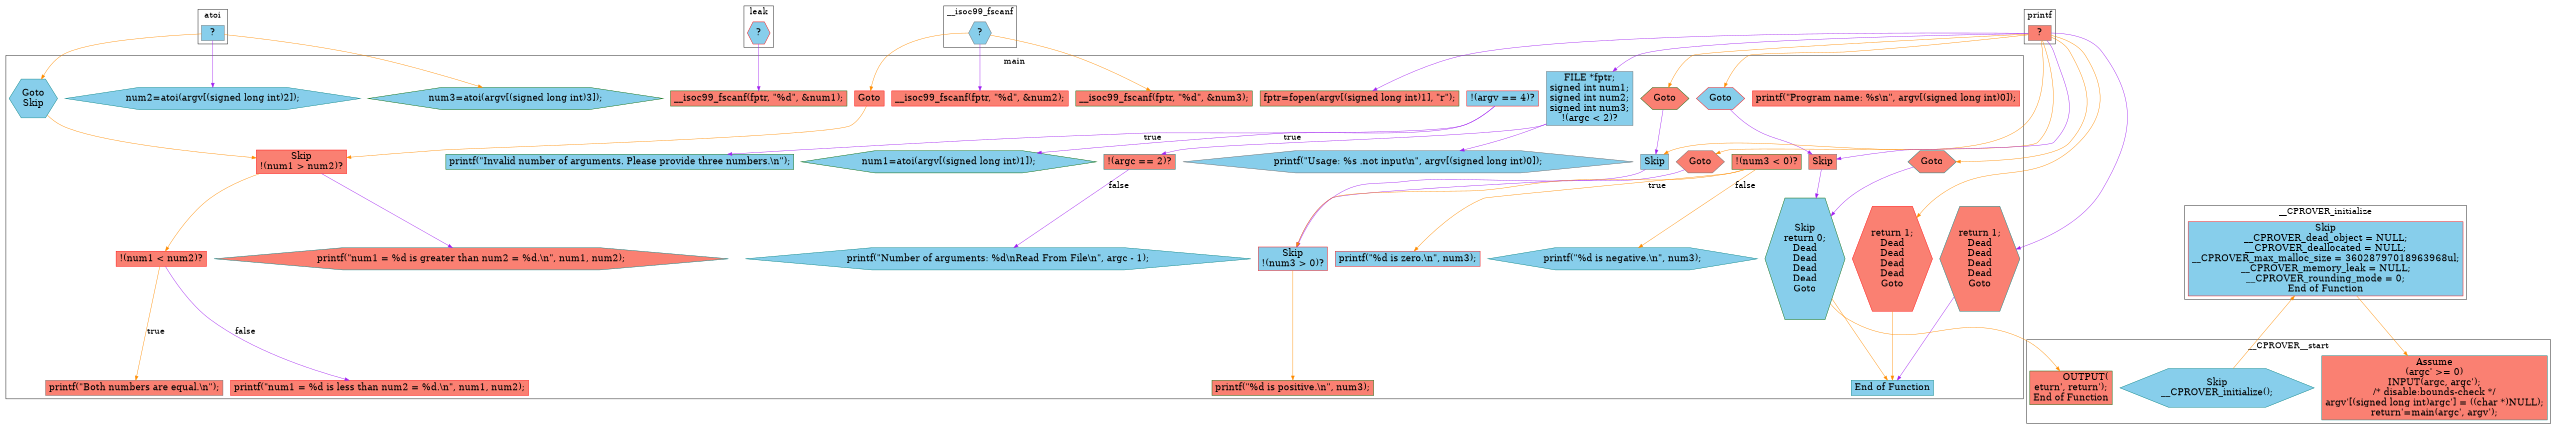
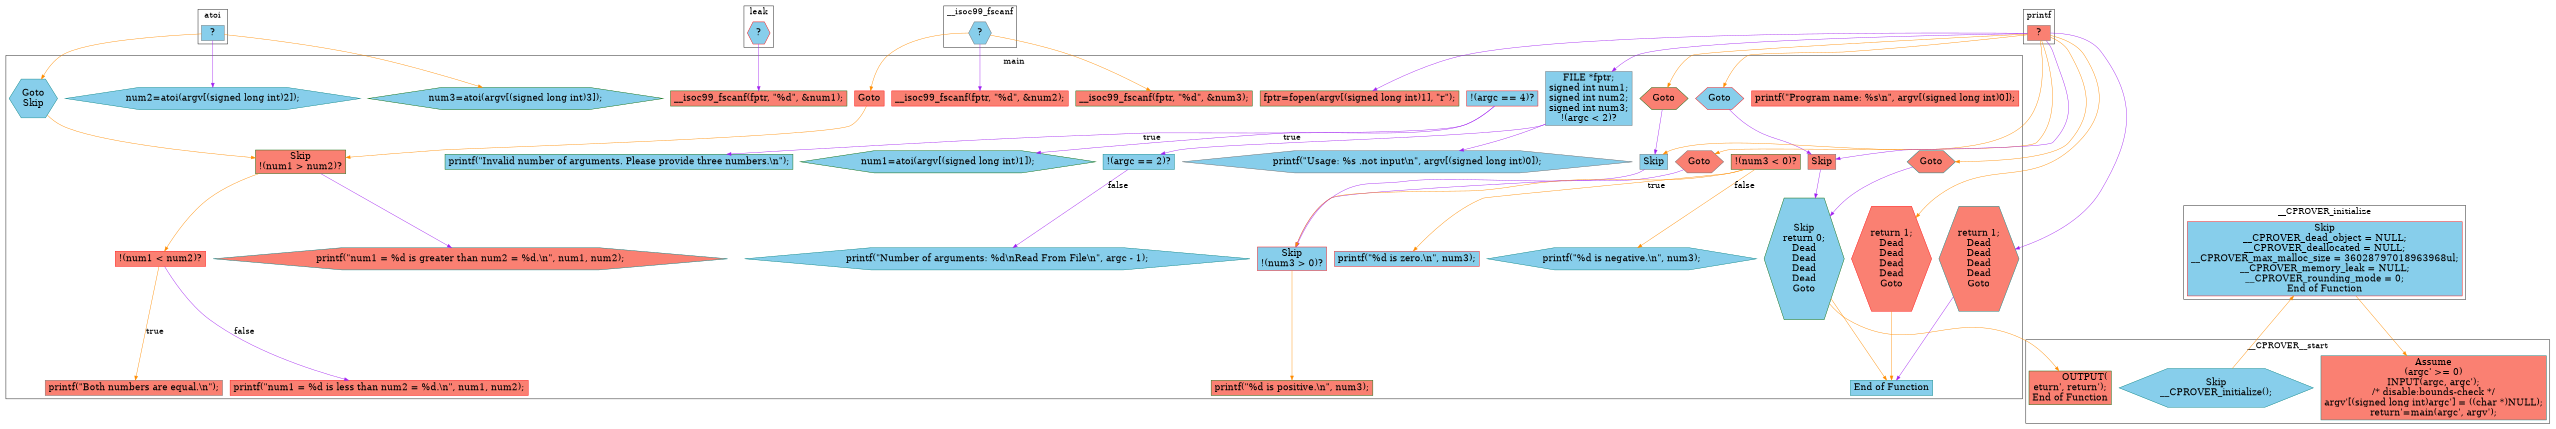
node "!(argv == 4)?": label "!(argv == 4)?" -> "!(argc == 4)?"
node "Skip !(num1 > num2)?": color red -> darkgreen
node "!(argc == 2)?": fillcolor salmon -> skyblue
